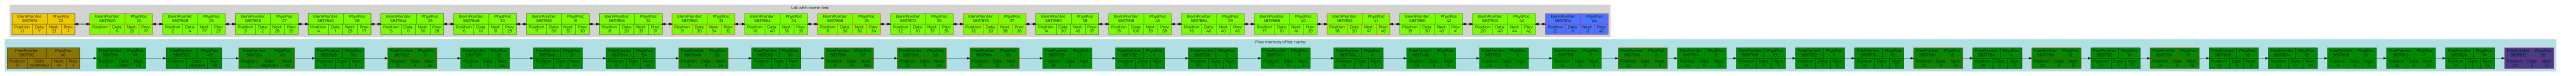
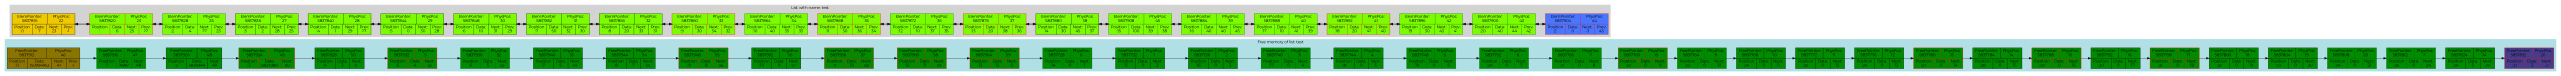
cluster "Free memory of list: name": label "Free memory of list: name" -> "Free memory of list: test"
